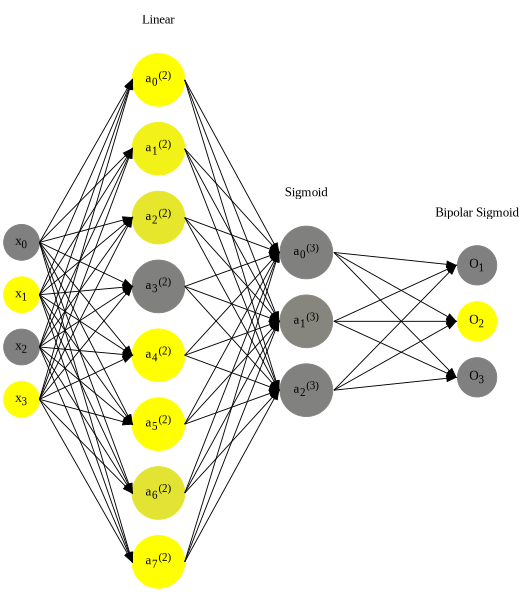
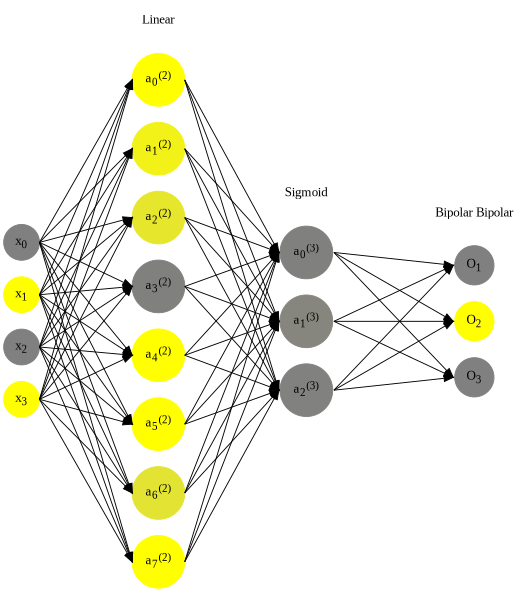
node "Bipolar Sigmoid": label "Bipolar Sigmoid" -> "Bipolar Bipolar"
